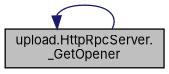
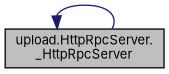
node "upload.HttpRpcServer. _GetOpener": label "upload.HttpRpcServer. _GetOpener" -> "upload.HttpRpcServer. _HttpRpcServer"
